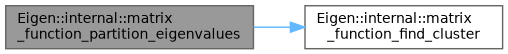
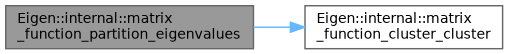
node "Eigen::internal::matrix _function_find_cluster": label "Eigen::internal::matrix _function_find_cluster" -> "Eigen::internal::matrix _function_cluster_cluster"
